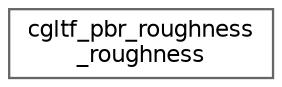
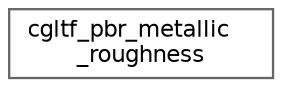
node "cgltf_pbr_roughness _roughness": label "cgltf_pbr_roughness _roughness" -> "cgltf_pbr_metallic _roughness"
